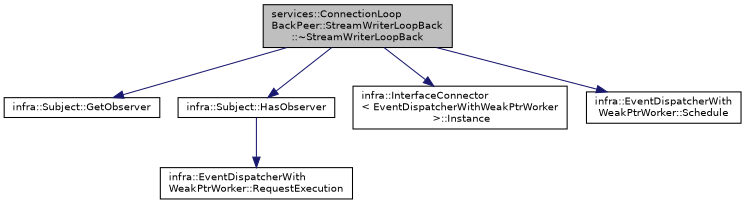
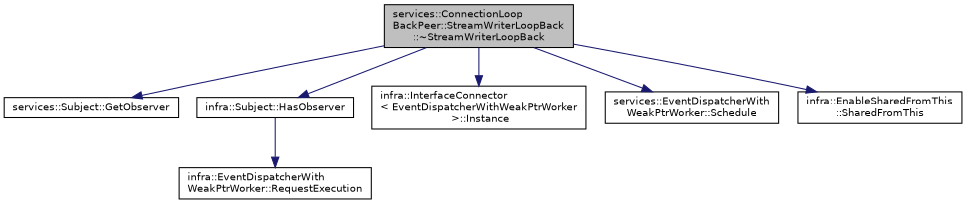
node "infra::Subject::GetObserver": label "infra::Subject::GetObserver" -> "services::Subject::GetObserver"
node "infra::EventDispatcherWith WeakPtrWorker::Schedule": label "infra::EventDispatcherWith WeakPtrWorker::Schedule" -> "services::EventDispatcherWith WeakPtrWorker::Schedule"
node "infra::EnableSharedFromThis ::SharedFromThis": added
